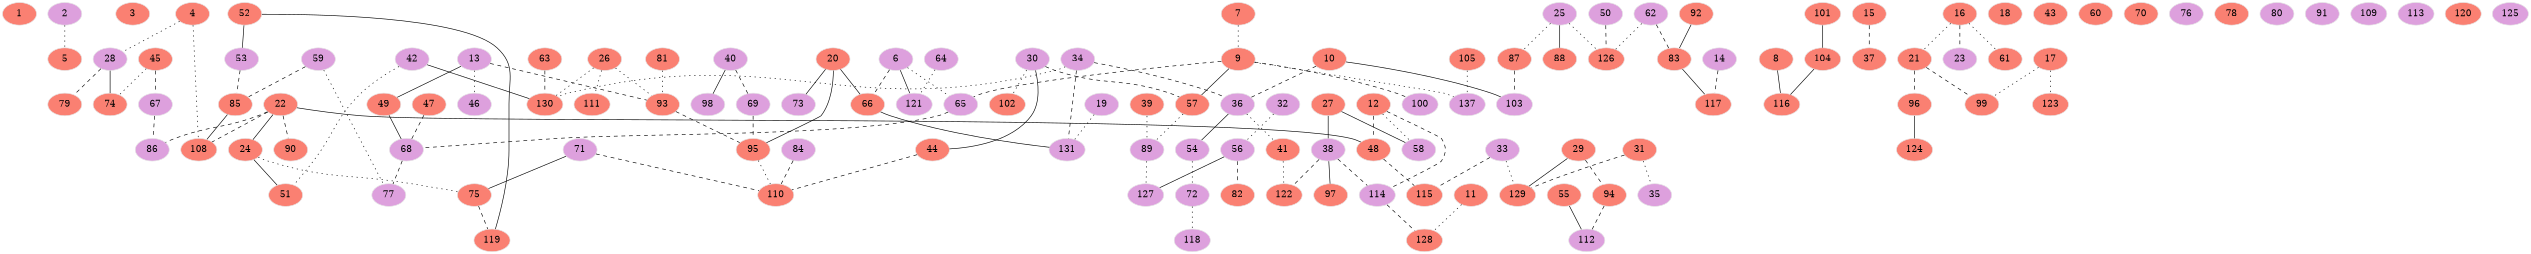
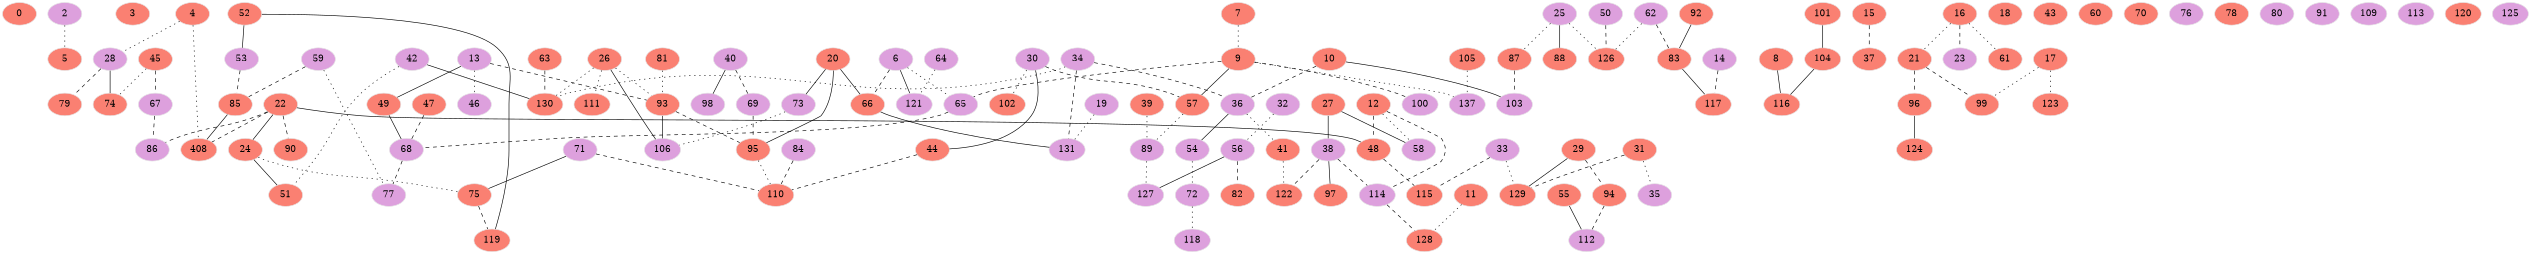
node "1": label "1" -> "0"
node "108": label "108" -> "408"
node "106": added
